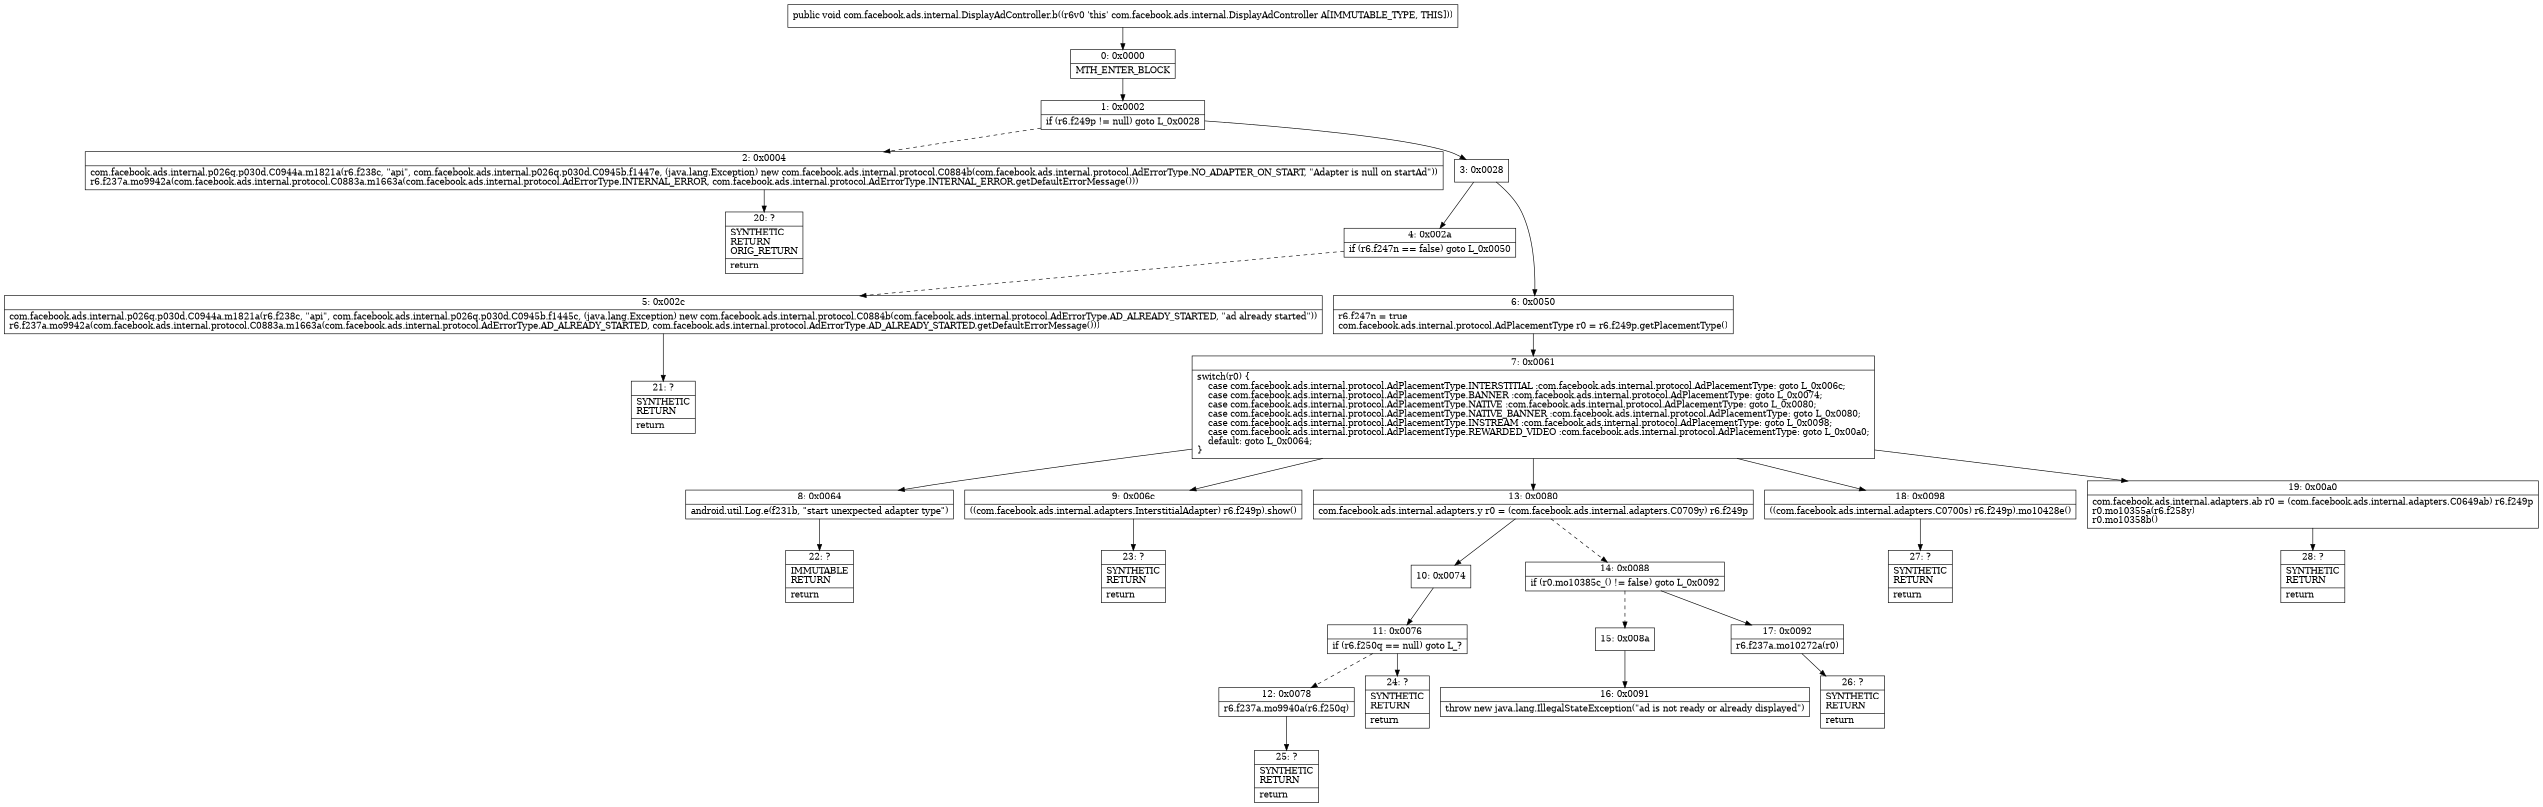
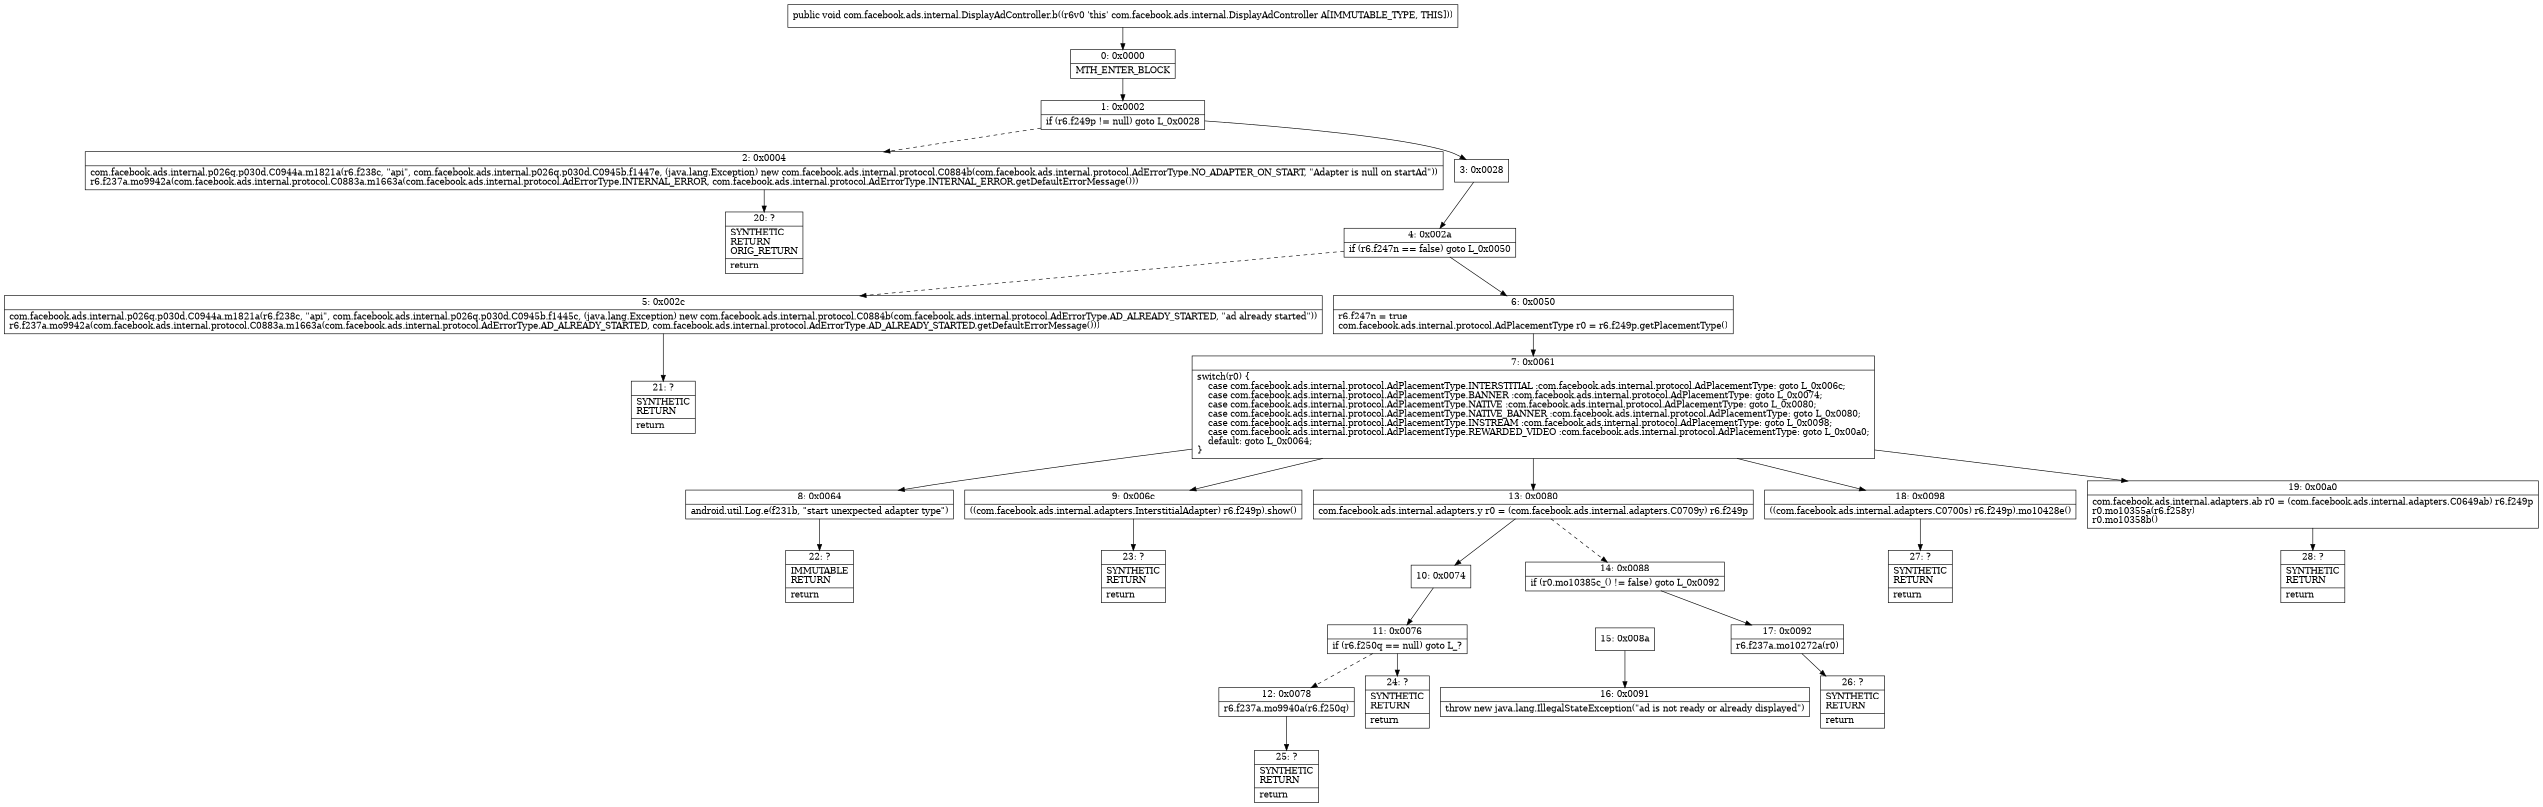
edge "3: 0x0028" -> "6: 0x0050": now "4: 0x002a" -> "6: 0x0050"
edge "14: 0x0088" -> "15: 0x008a": removed
